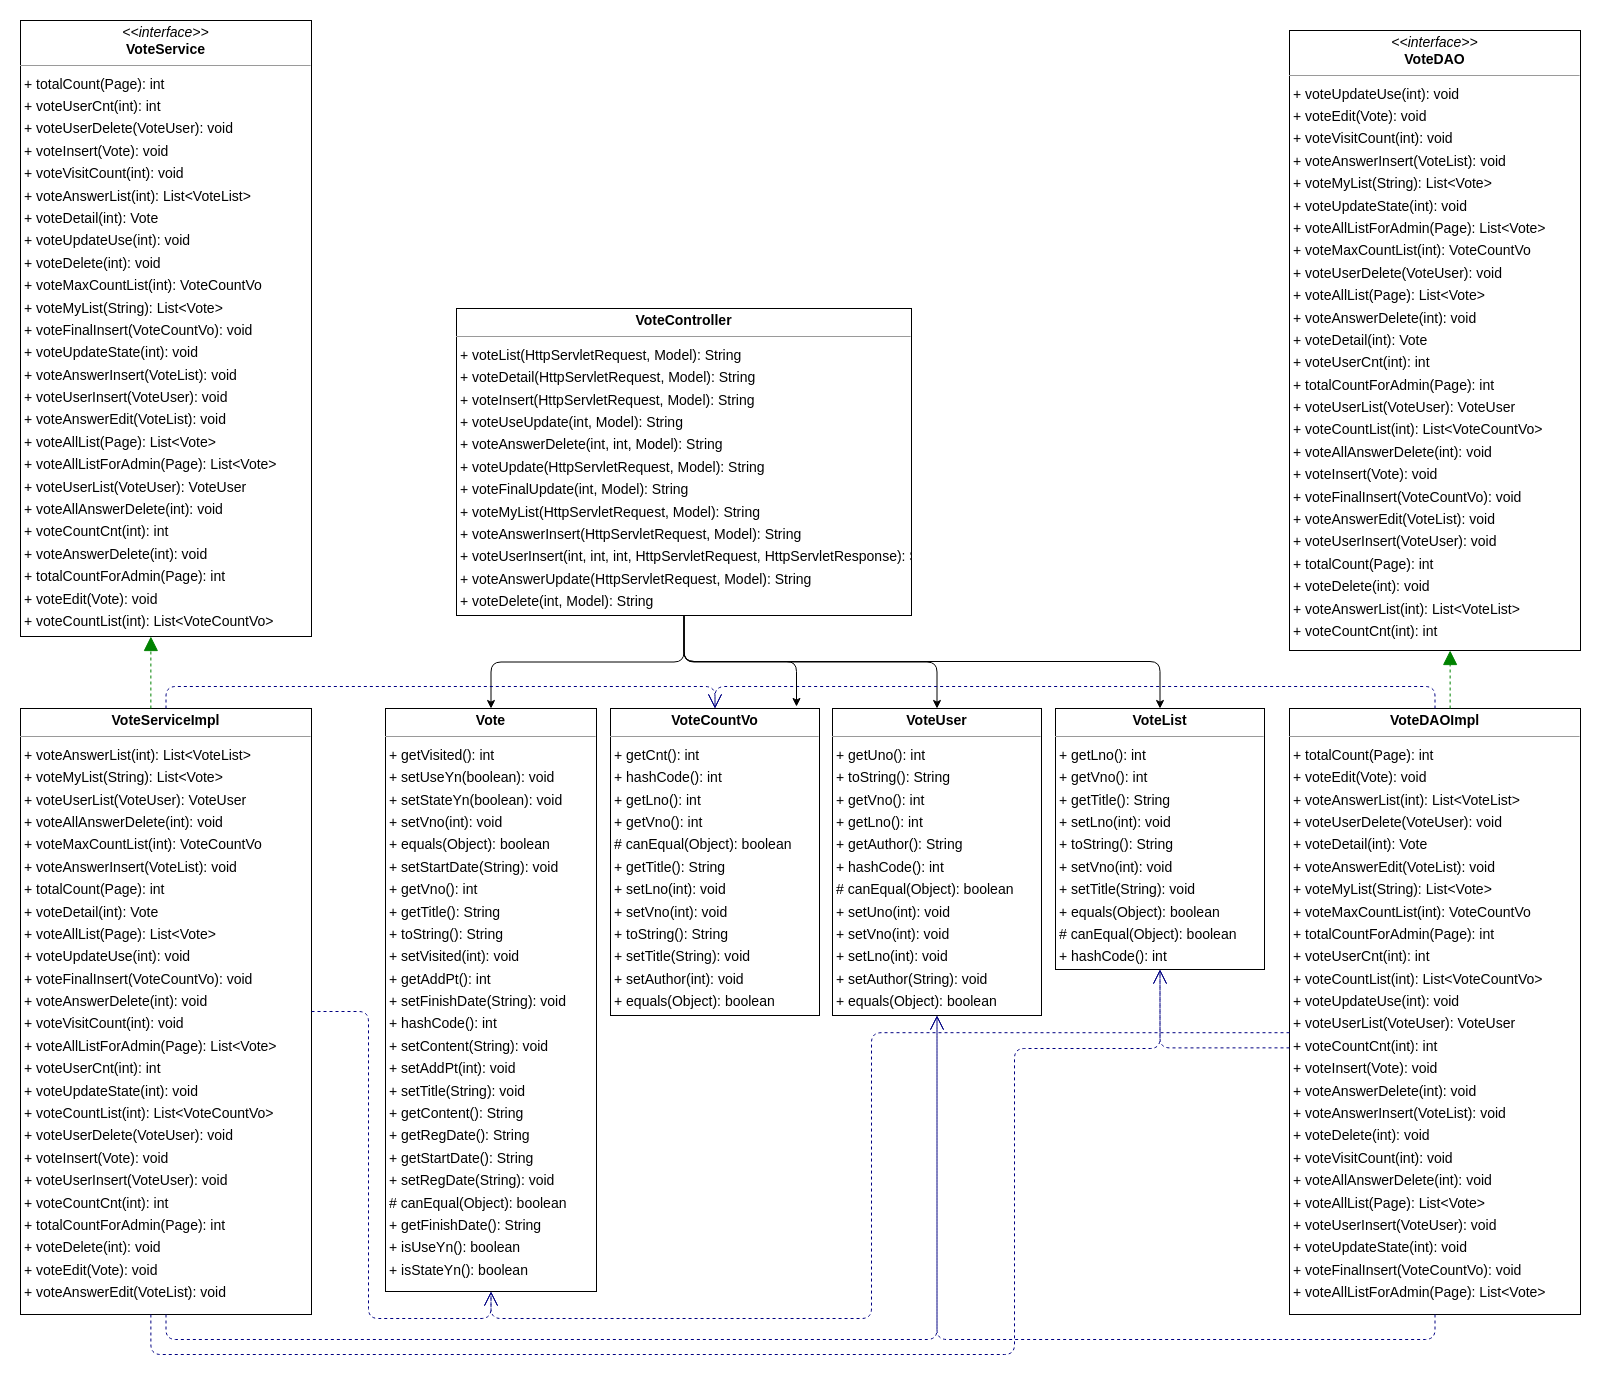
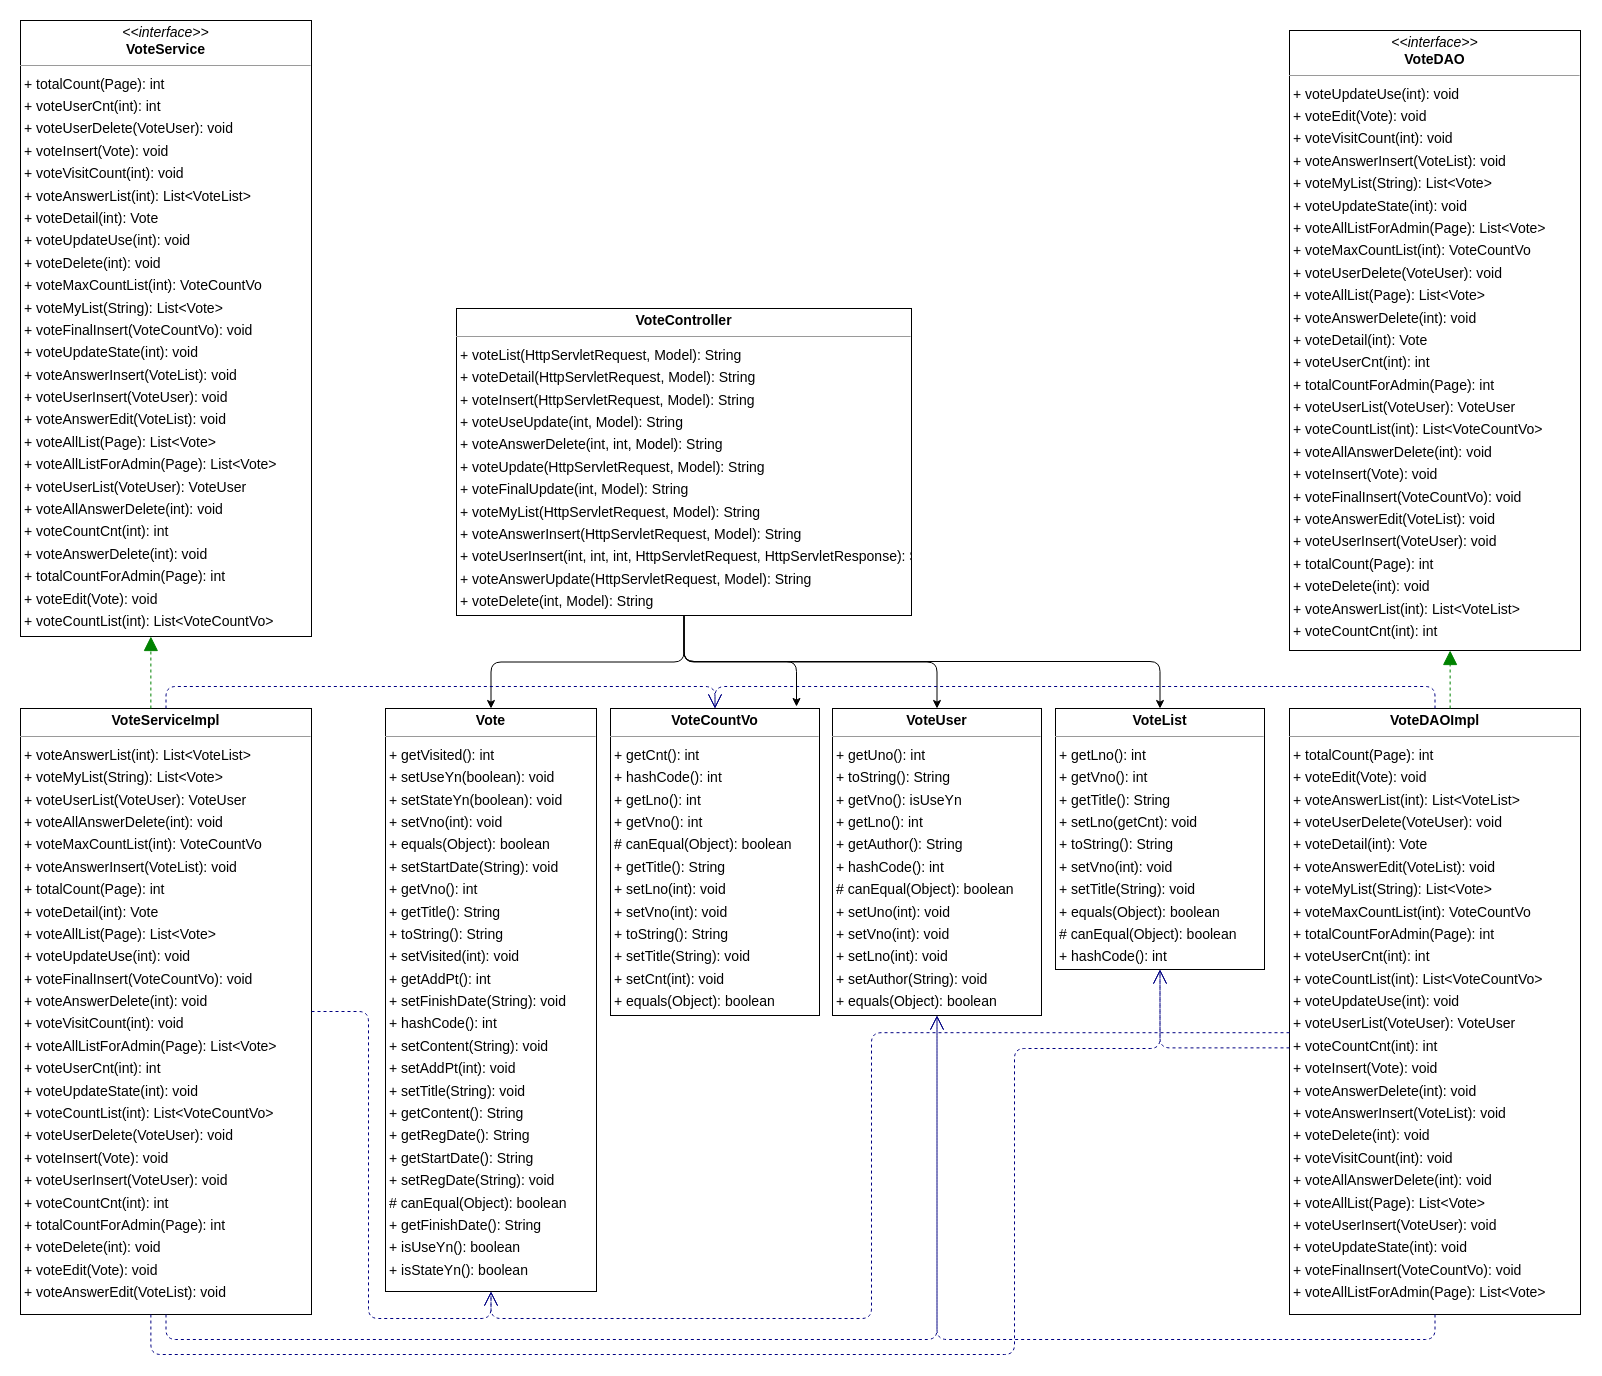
node "VoteList + getLno(): int + getVno(): int + getTitle(): String + setLno(int): void + toString(): String + setVno(int): void + setTitle(String): void + equals(Object): boolean # canEqual(Object): boolean + hashCode(): int": label "VoteList + getLno(): int + getVno(): int + getTitle(): String + setLno(int): void + toString(): String + setVno(int): void + setTitle(String): void + equals(Object): boolean # canEqual(Object): boolean + hashCode(): int" -> "VoteList + getLno(): int + getVno(): int + getTitle(): String + setLno(getCnt): void + toString(): String + setVno(int): void + setTitle(String): void + equals(Object): boolean # canEqual(Object): boolean + hashCode(): int"
node "VoteCountVo + getCnt(): int + hashCode(): int + getLno(): int + getVno(): int # canEqual(Object): boolean + getTitle(): String + setLno(int): void + setVno(int): void + toString(): String + setTitle(String): void + setAuthor(int): void + equals(Object): boolean": label "VoteCountVo + getCnt(): int + hashCode(): int + getLno(): int + getVno(): int # canEqual(Object): boolean + getTitle(): String + setLno(int): void + setVno(int): void + toString(): String + setTitle(String): void + setAuthor(int): void + equals(Object): boolean" -> "VoteCountVo + getCnt(): int + hashCode(): int + getLno(): int + getVno(): int # canEqual(Object): boolean + getTitle(): String + setLno(int): void + setVno(int): void + toString(): String + setTitle(String): void + setCnt(int): void + equals(Object): boolean"
node "VoteUser + getUno(): int + toString(): String + getVno(): int + getLno(): int + getAuthor(): String + hashCode(): int # canEqual(Object): boolean + setUno(int): void + setVno(int): void + setLno(int): void + setAuthor(String): void + equals(Object): boolean": label "VoteUser + getUno(): int + toString(): String + getVno(): int + getLno(): int + getAuthor(): String + hashCode(): int # canEqual(Object): boolean + setUno(int): void + setVno(int): void + setLno(int): void + setAuthor(String): void + equals(Object): boolean" -> "VoteUser + getUno(): int + toString(): String + getVno(): isUseYn + getLno(): int + getAuthor(): String + hashCode(): int # canEqual(Object): boolean + setUno(int): void + setVno(int): void + setLno(int): void + setAuthor(String): void + equals(Object): boolean"
